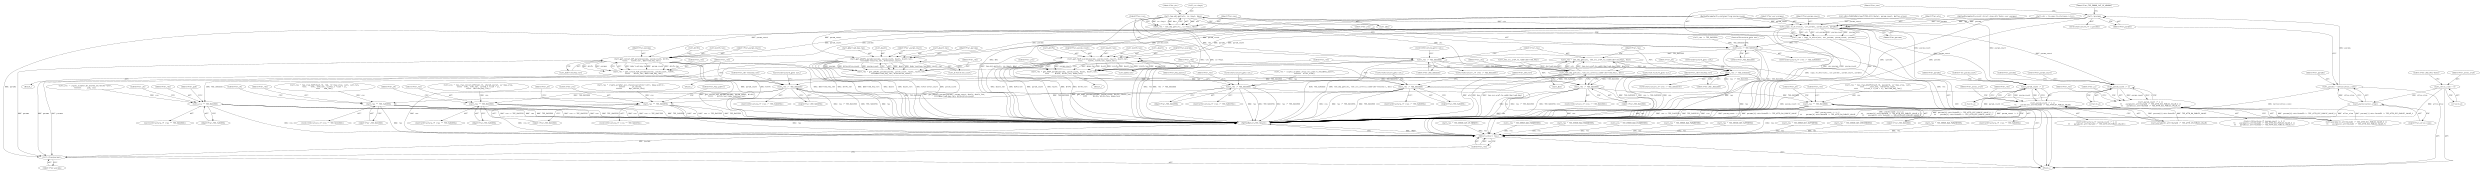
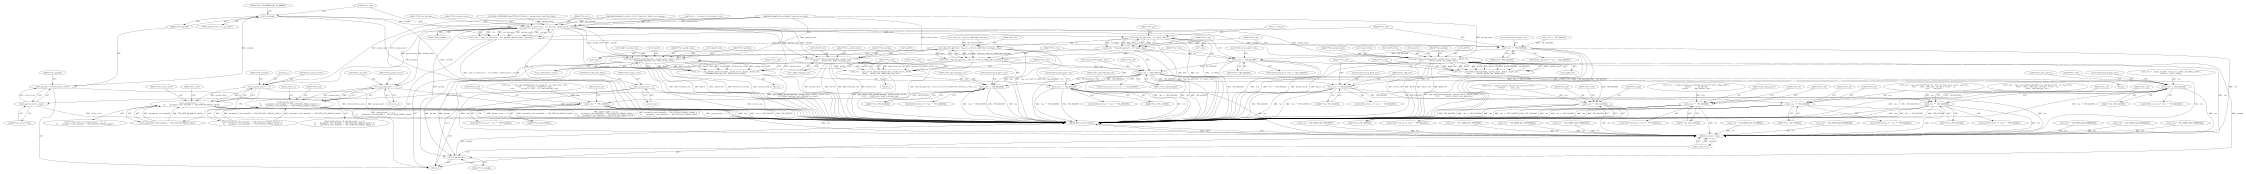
edge "(Call,tee_obj_get(utc, cs->key1, &ko))" -> "(Call,copy_in_attrs(utc, usr_params, param_count, params))": reversed
edge "(Call,param_count != 1)" -> "(Literal,1)": now "(Call,param_count != 1)" -> "(Call,params[0].attributeID != TEE_ATTR_DH_PUBLIC_VALUE)"
